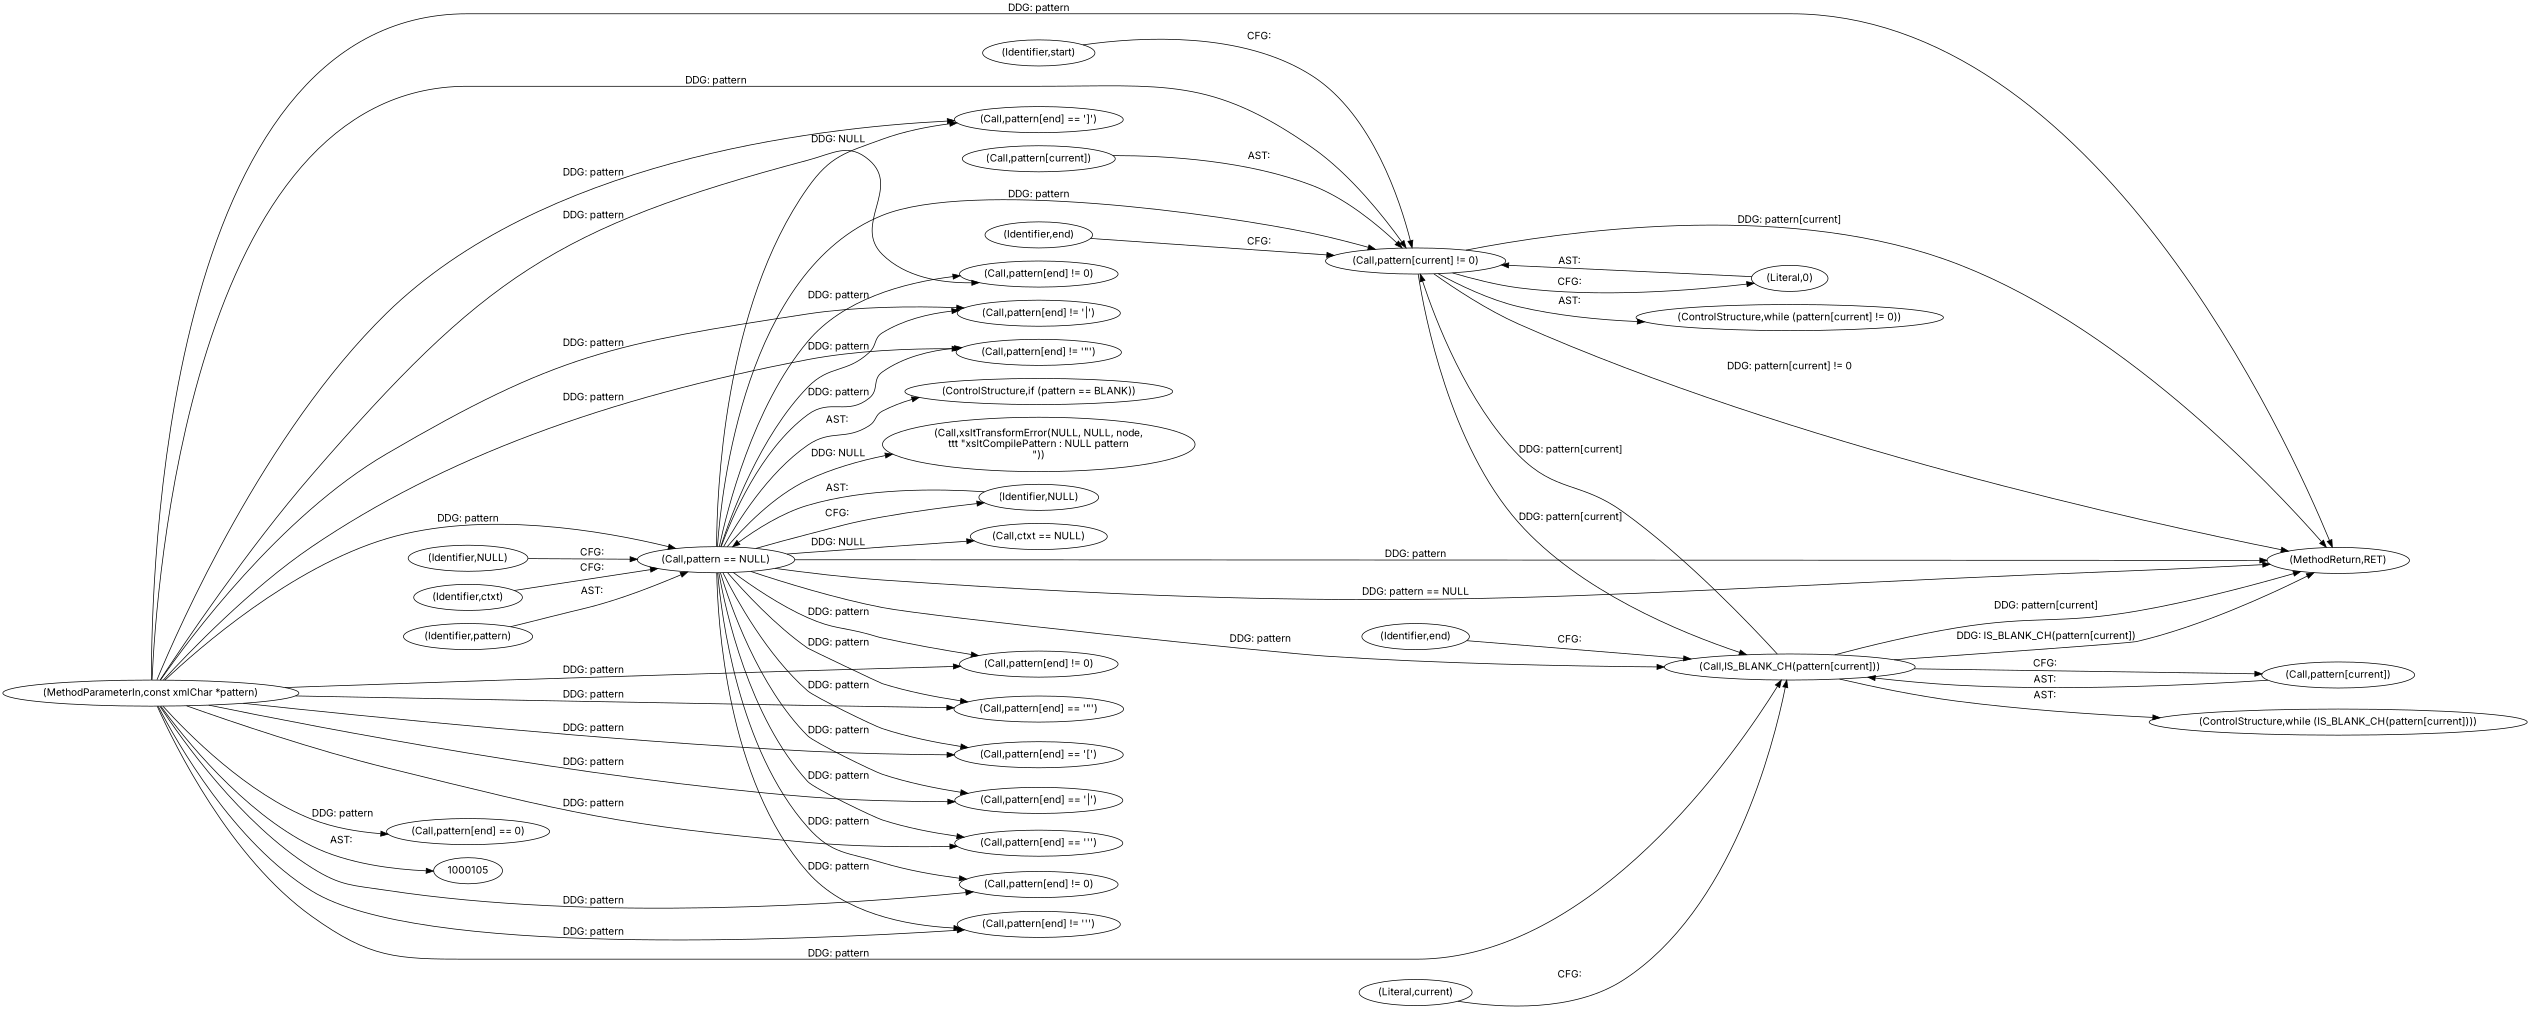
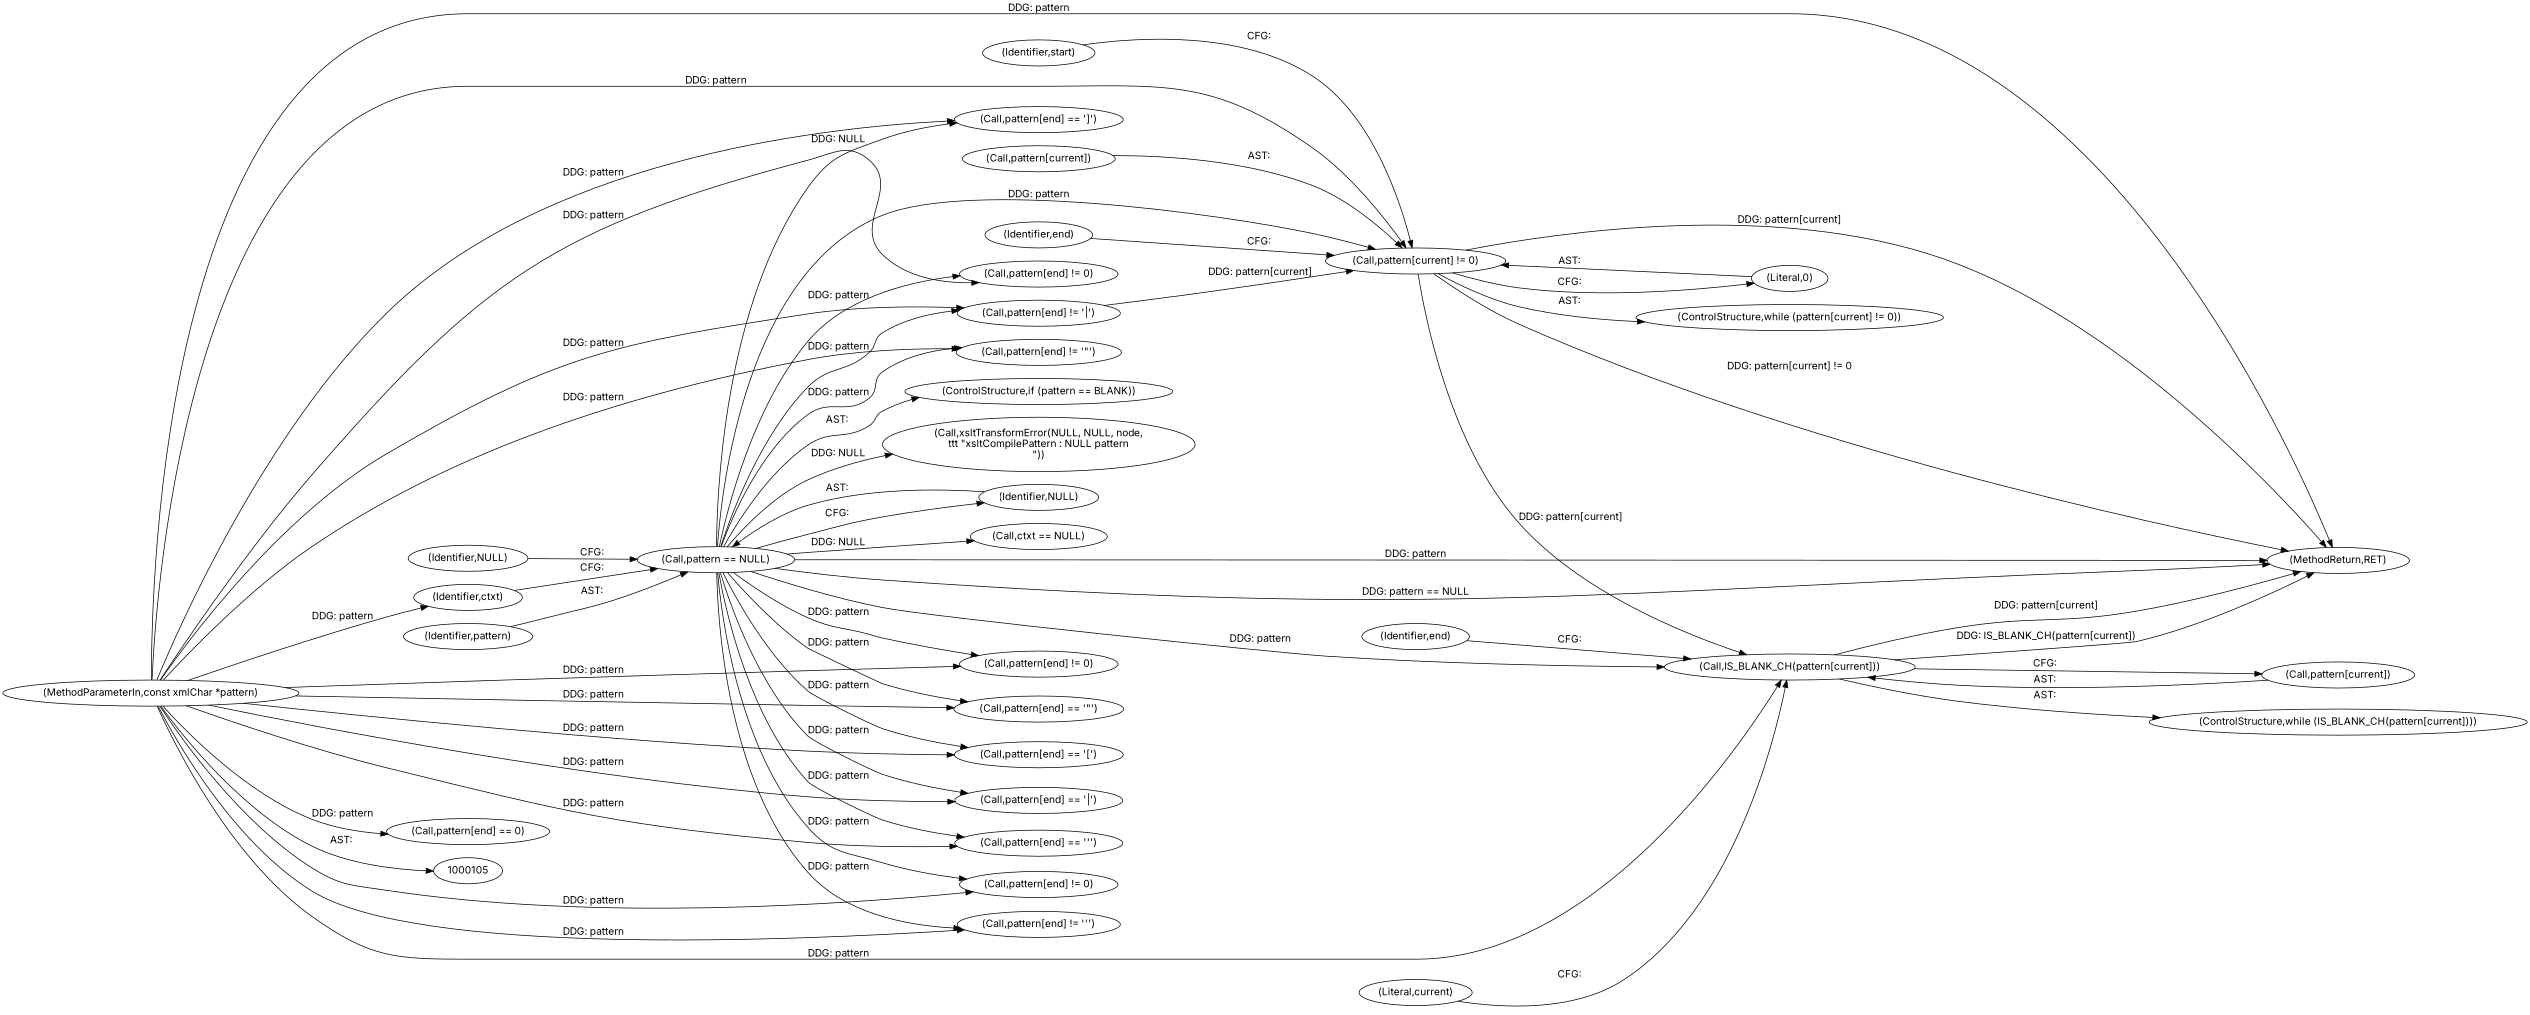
edge "(Call,IS_BLANK_CH(pattern[current]))" -> "(Call,pattern[current] != 0)": now "(Call,pattern[end] != '|')" -> "(Call,pattern[current] != 0)"
edge "(MethodParameterIn,const xmlChar *pattern)" -> "(Call,pattern == NULL)": now "(MethodParameterIn,const xmlChar *pattern)" -> "(Identifier,ctxt)"
